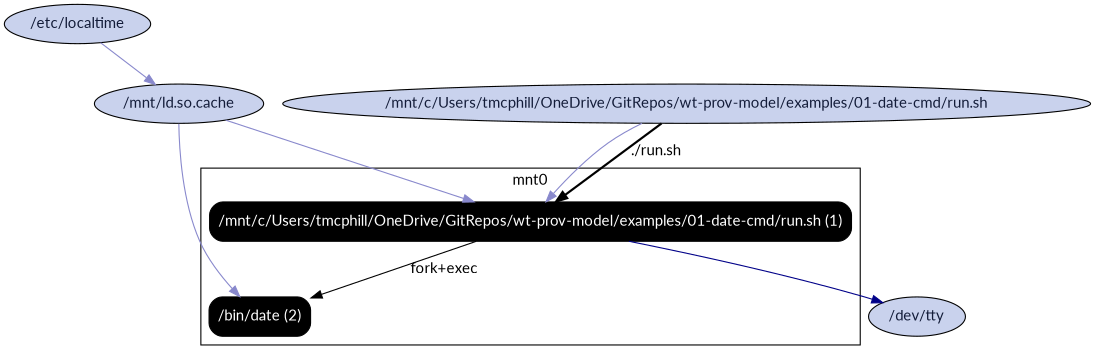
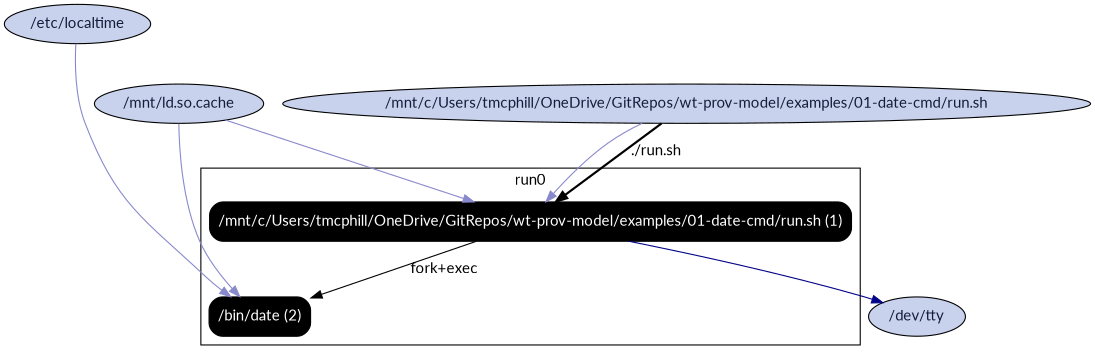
edge "/etc/localtime" -> "/mnt/ld.so.cache": now "/etc/localtime" -> "/bin/date (2)"
cluster "mnt0": label "mnt0" -> "run0"
